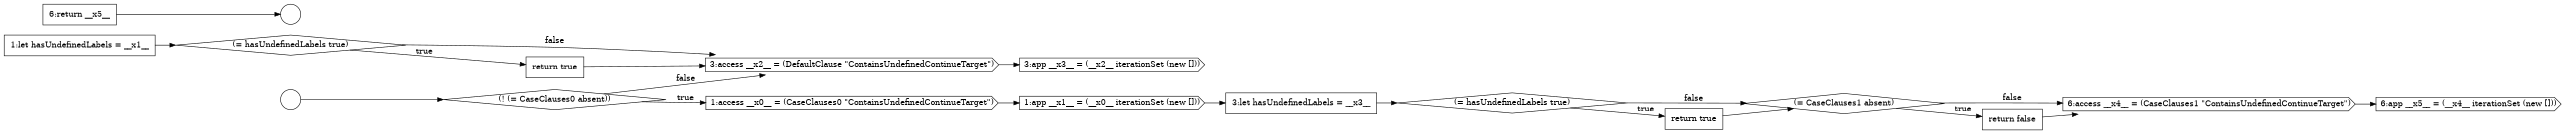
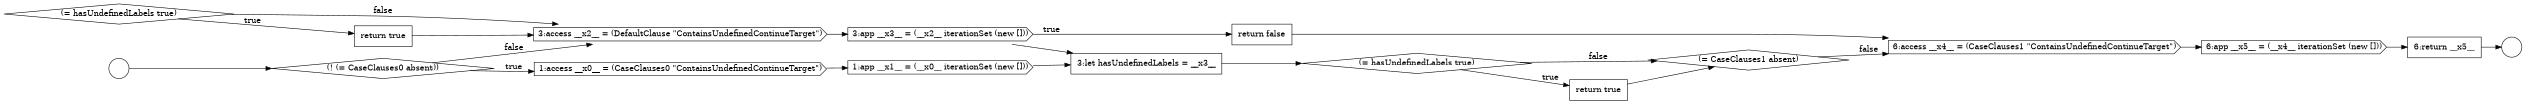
node "1:let hasUndefinedLabels = __x1__": removed
edge "6:app __x5__ = (__x4__ iterationSet (new []))" -> "6:return __x5__": added
edge "3:app __x3__ = (__x2__ iterationSet (new []))" -> "3:let hasUndefinedLabels = __x3__": added
edge "(= CaseClauses1 absent)" -> "return false": now "3:app __x3__ = (__x2__ iterationSet (new []))" -> "return false"
